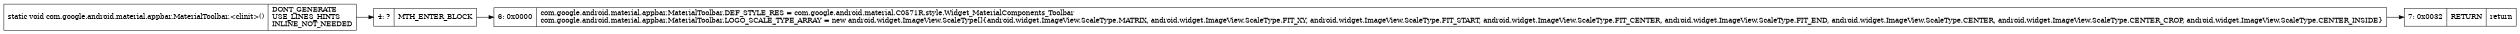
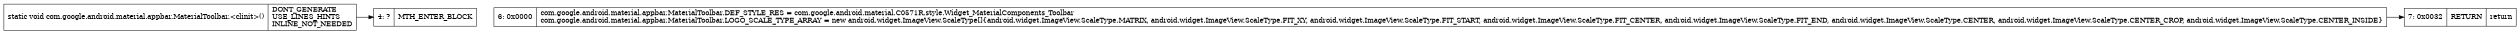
edge "4: ?" -> "6: 0x0000": removed
